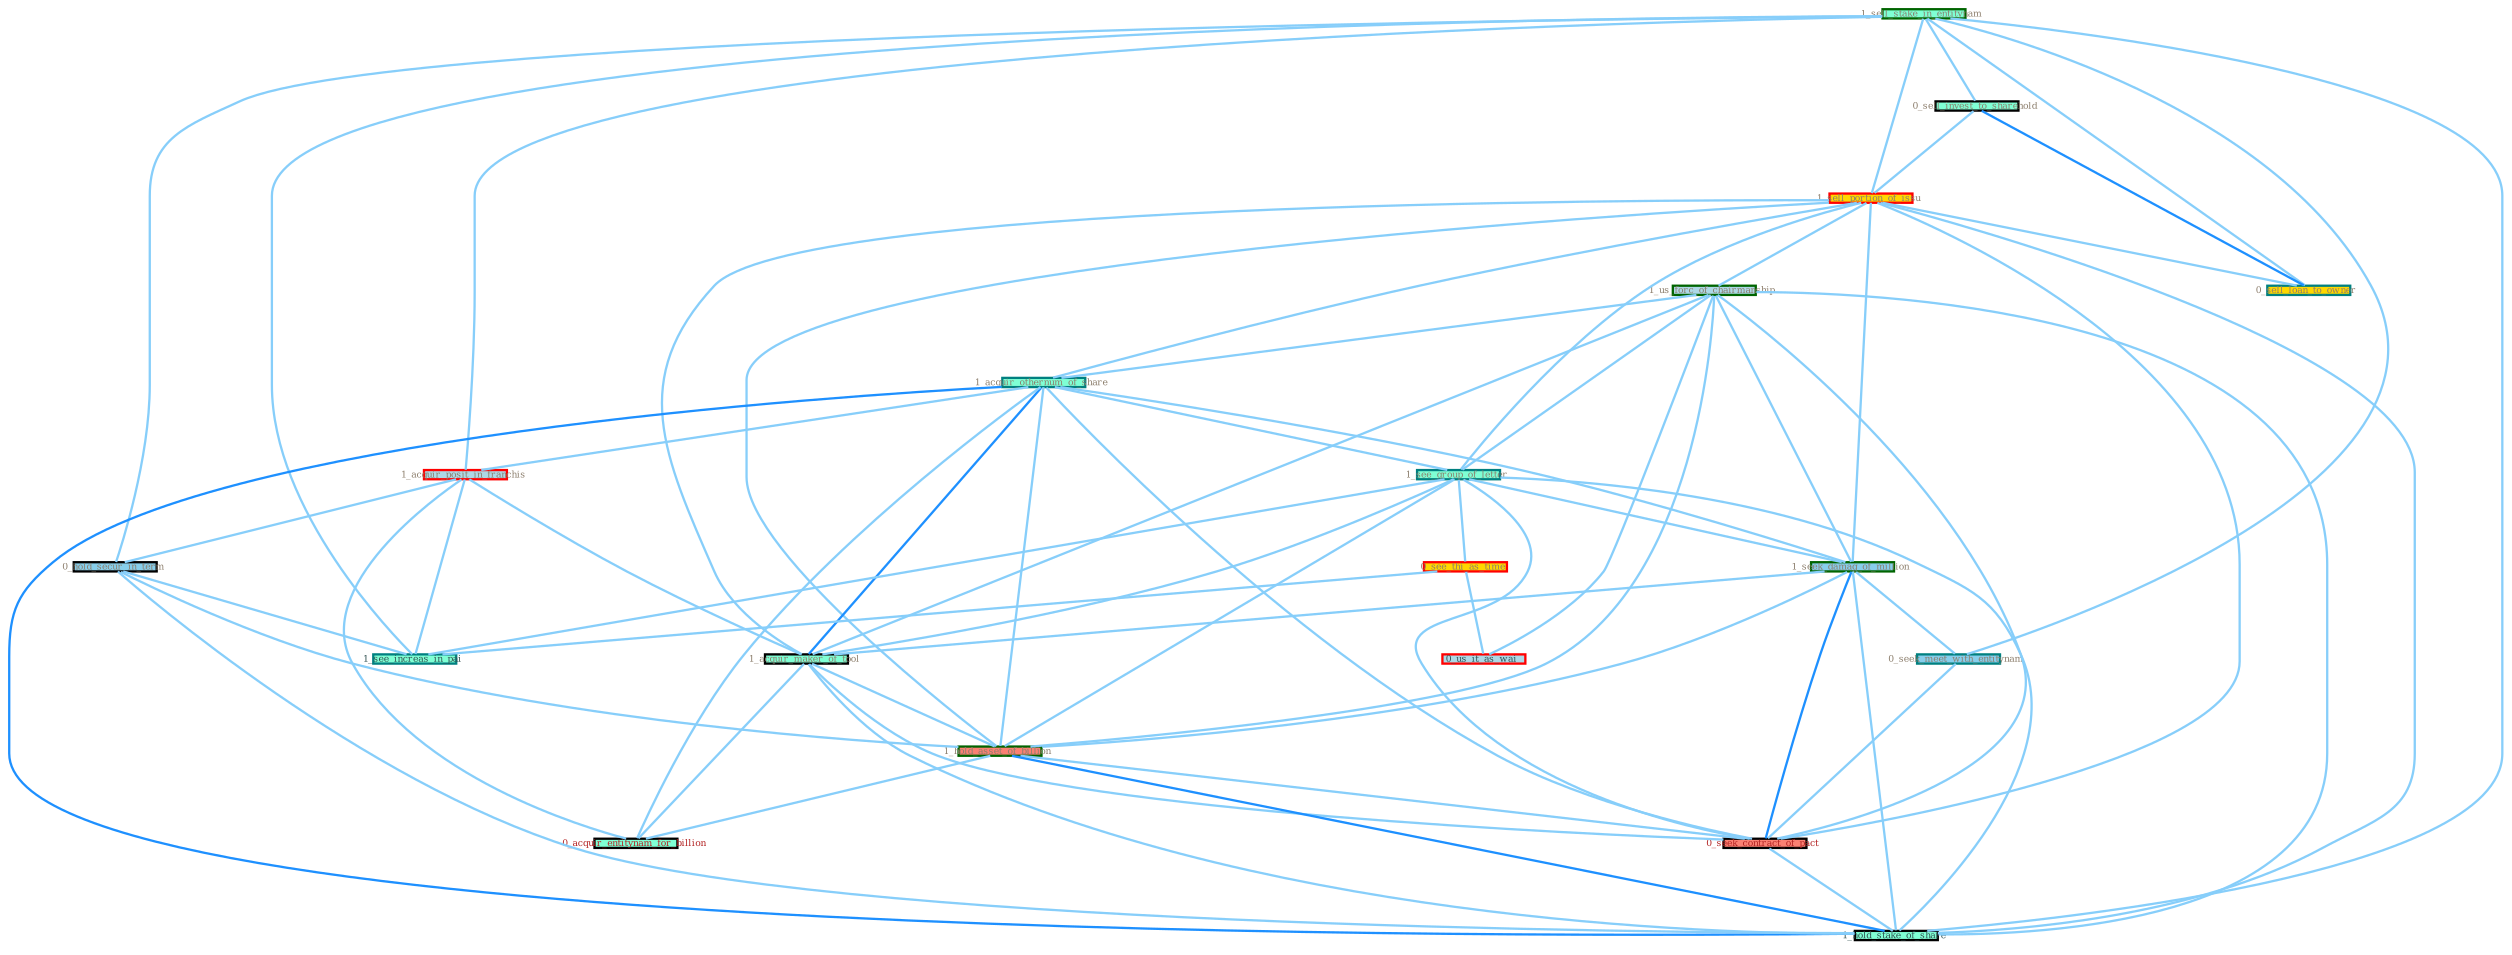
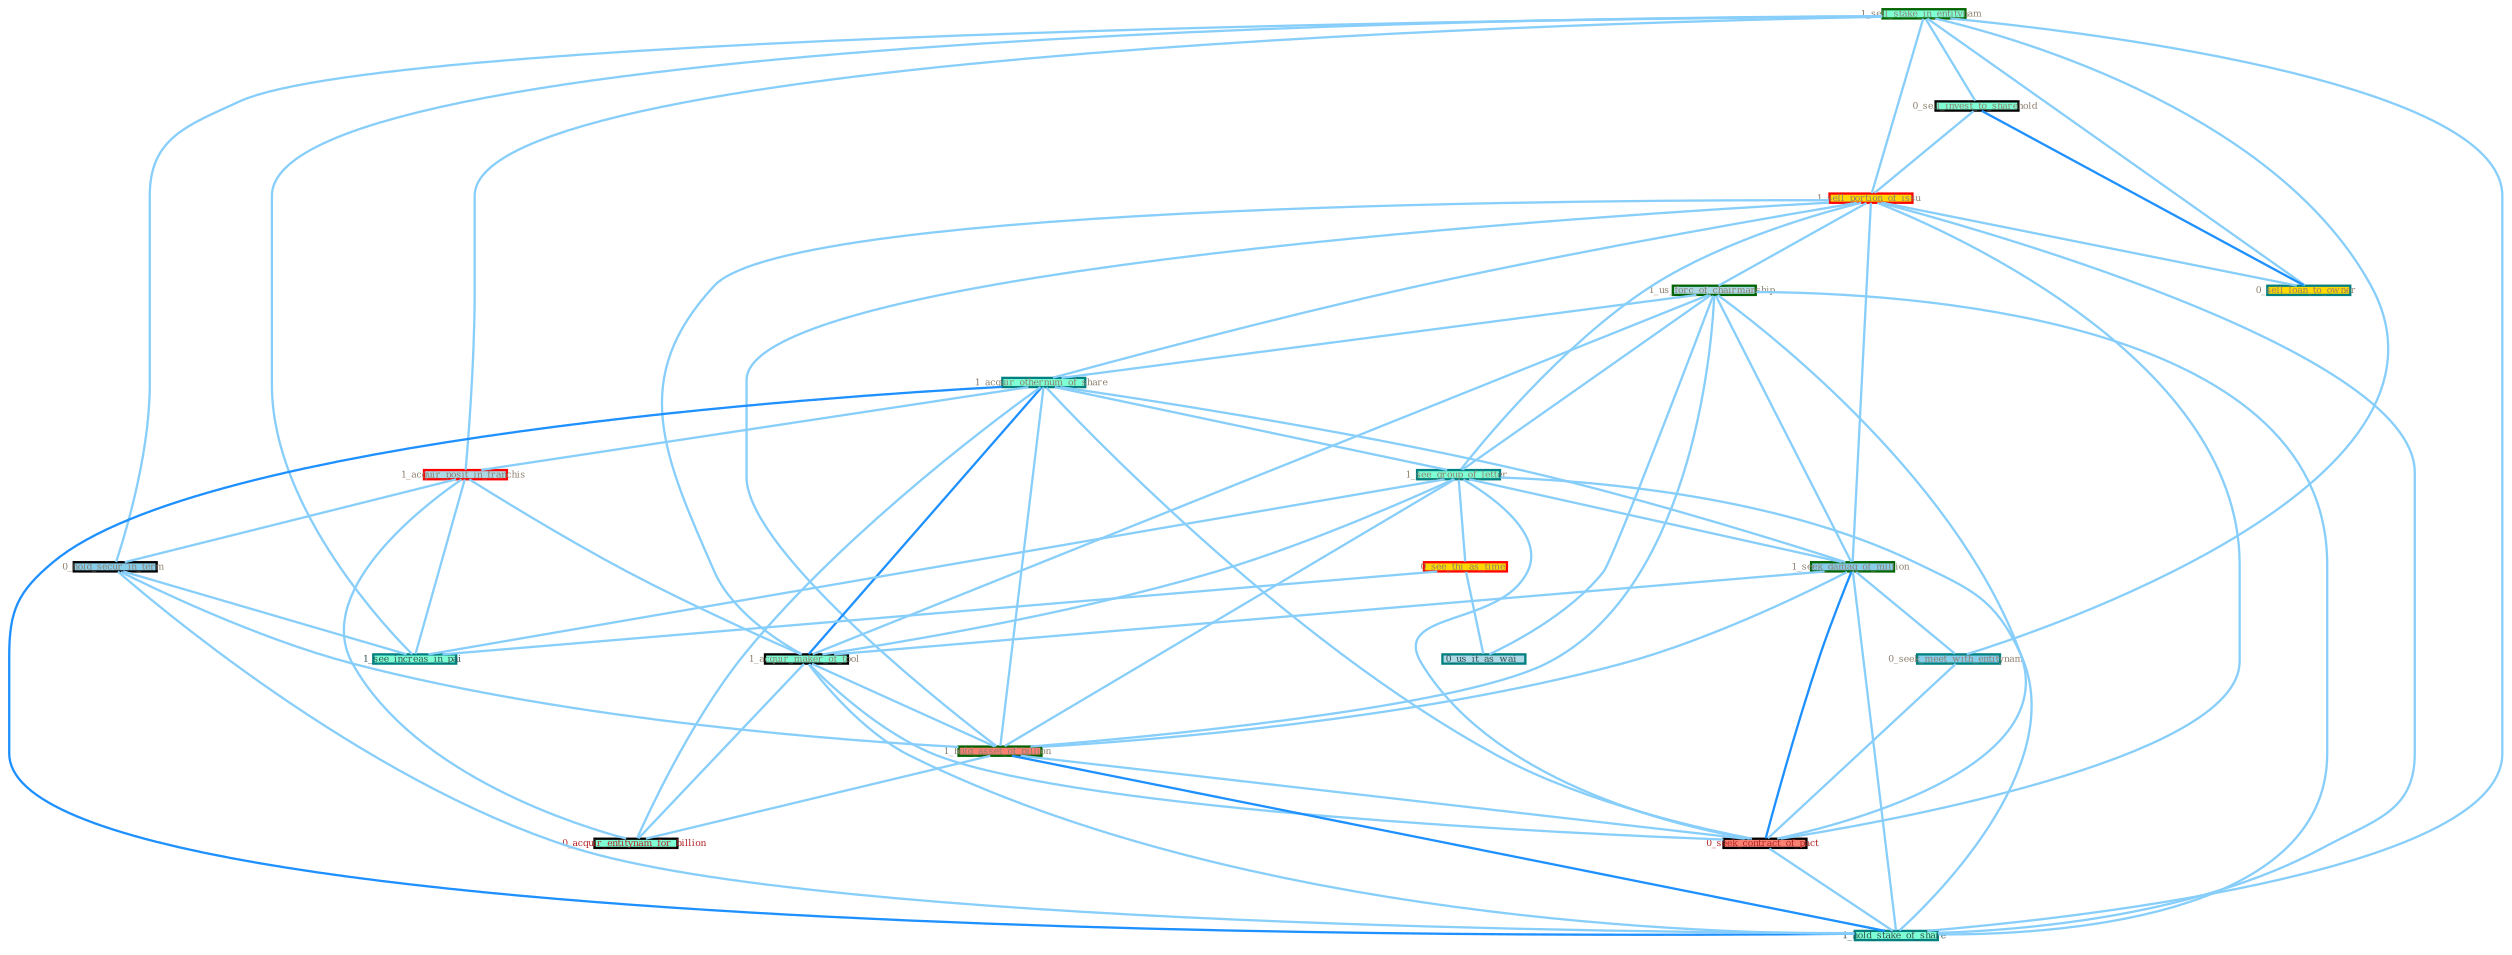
node "0_us_it_as_wai": color red -> teal
node "1_hold_stake_of_share": color black -> teal
